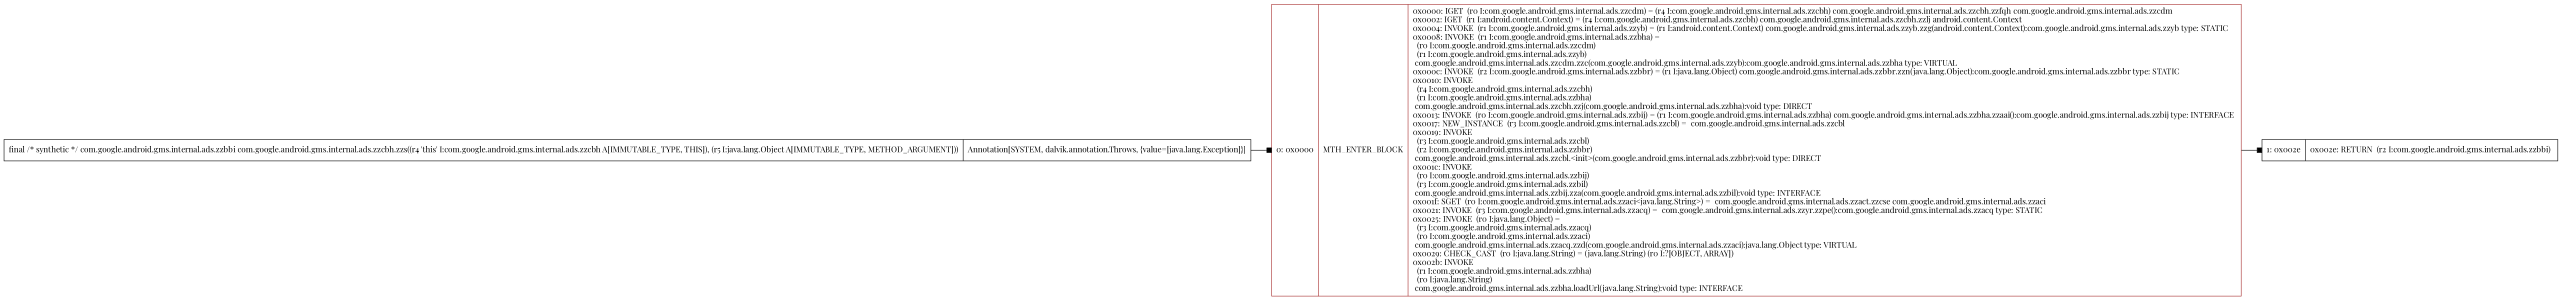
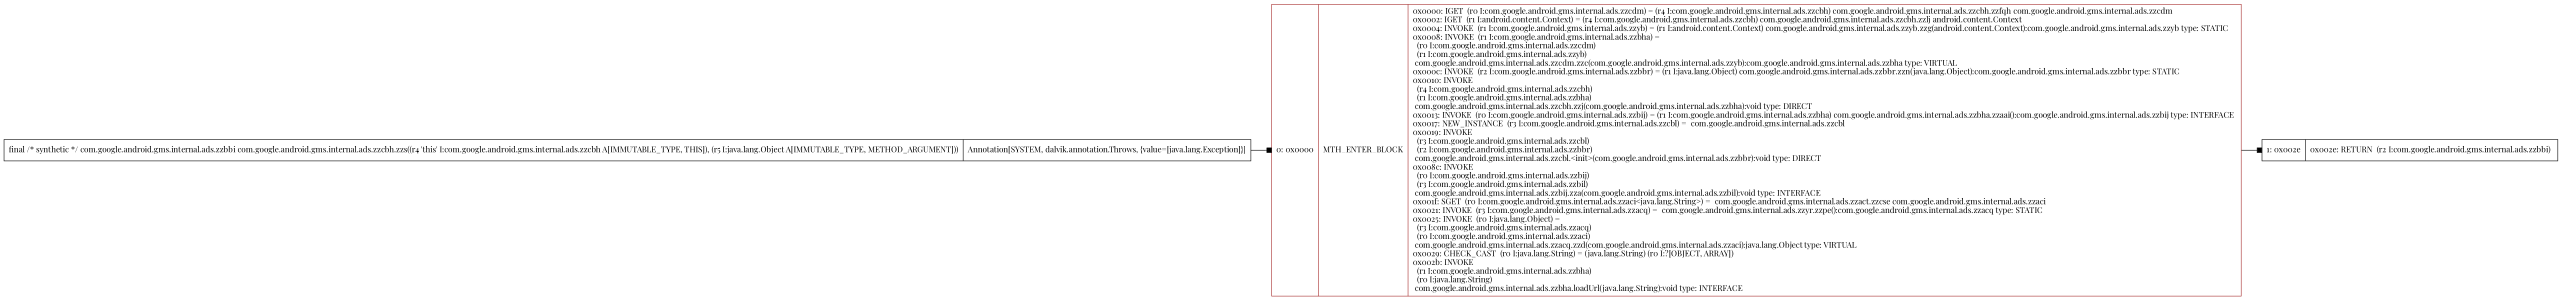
node "0: 0x0000": text "0x001c: INVOKE" -> "0x008c: INVOKE"
